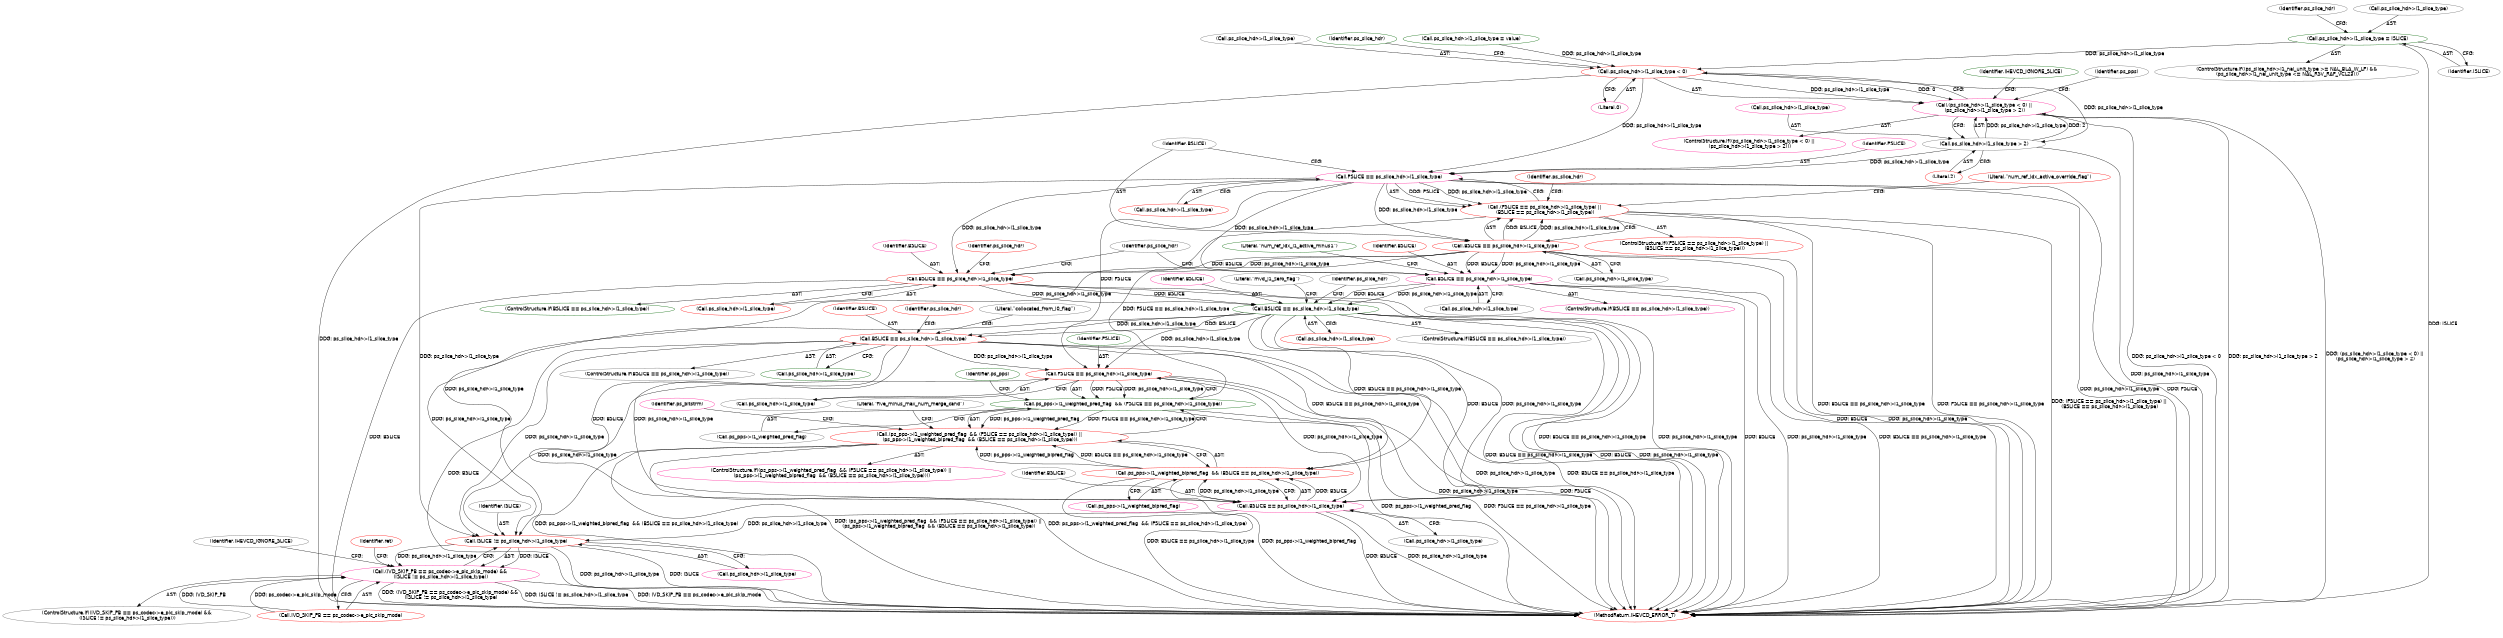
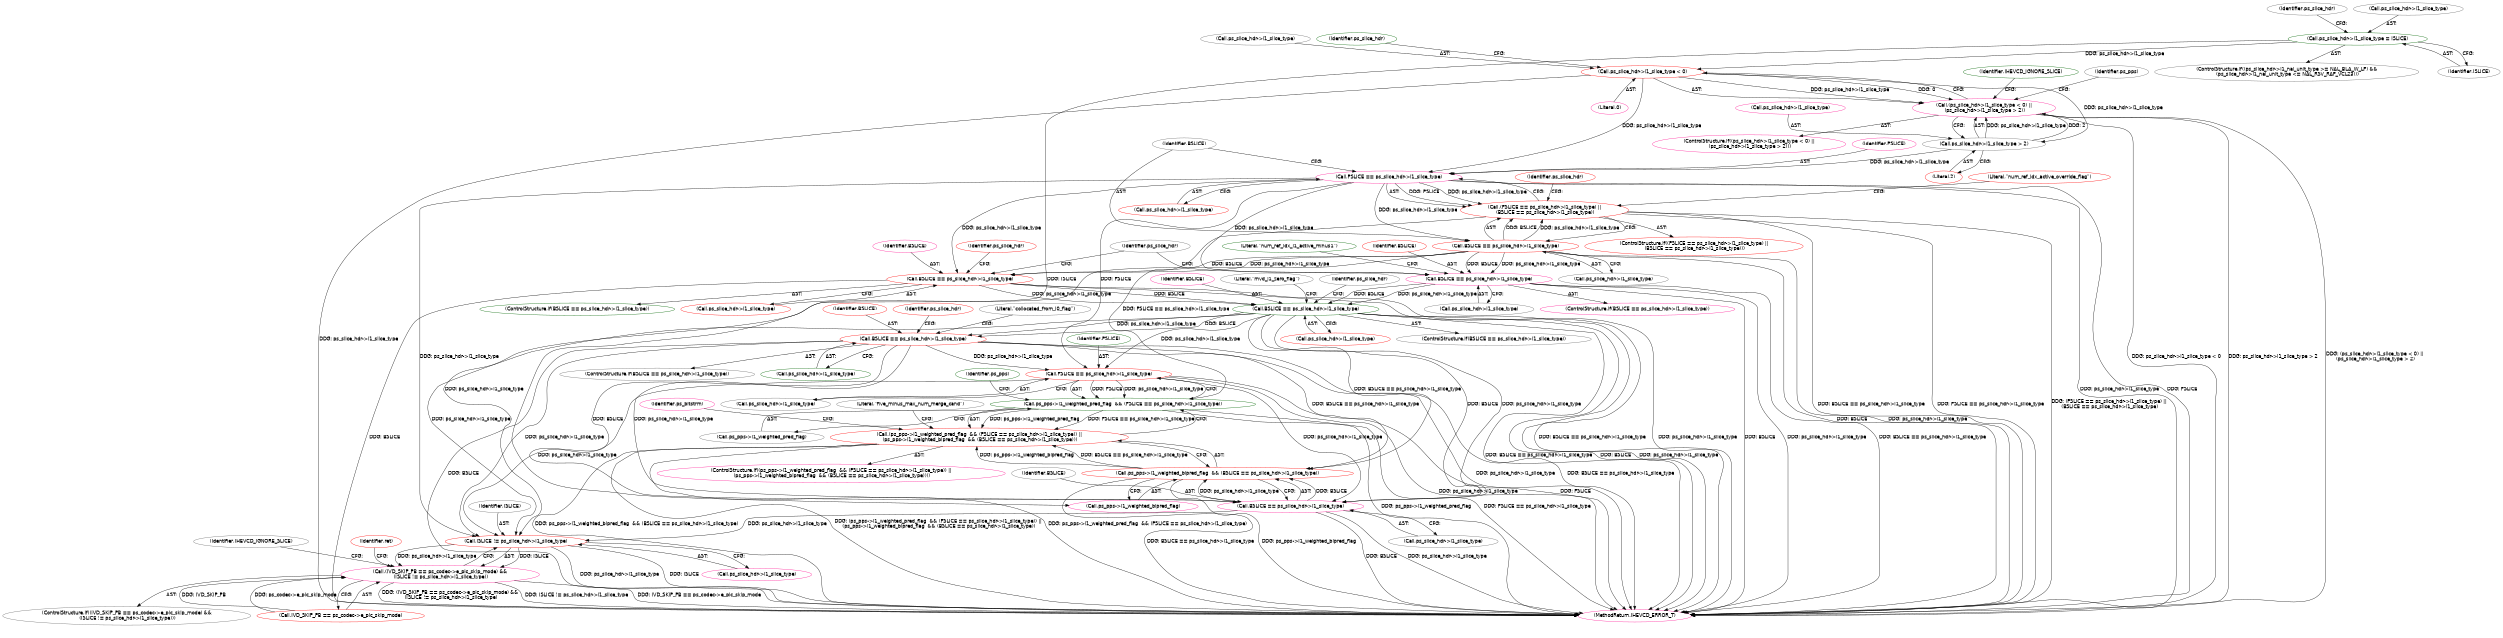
node "(Call,ps_slice_hdr->i1_slice_type = value)": removed
edge "(Call,ps_slice_hdr->i1_slice_type < 0)" -> "(Literal,0)": removed, label "CFG:"
edge "(Call,ps_slice_hdr->i1_slice_type > 2)" -> "(MethodReturn,IHEVCD_ERROR_T)": removed, label "DDG: ps_slice_hdr->i1_slice_type"
edge "(Call,ps_slice_hdr->i1_slice_type = ISLICE)" -> "(MethodReturn,IHEVCD_ERROR_T)": now "(Call,ps_slice_hdr->i1_slice_type = ISLICE)" -> "(Call,ps_pps->i1_weighted_bipred_flag)"
node "(MethodReturn,IHEVCD_ERROR_T)": color red -> deeppink
